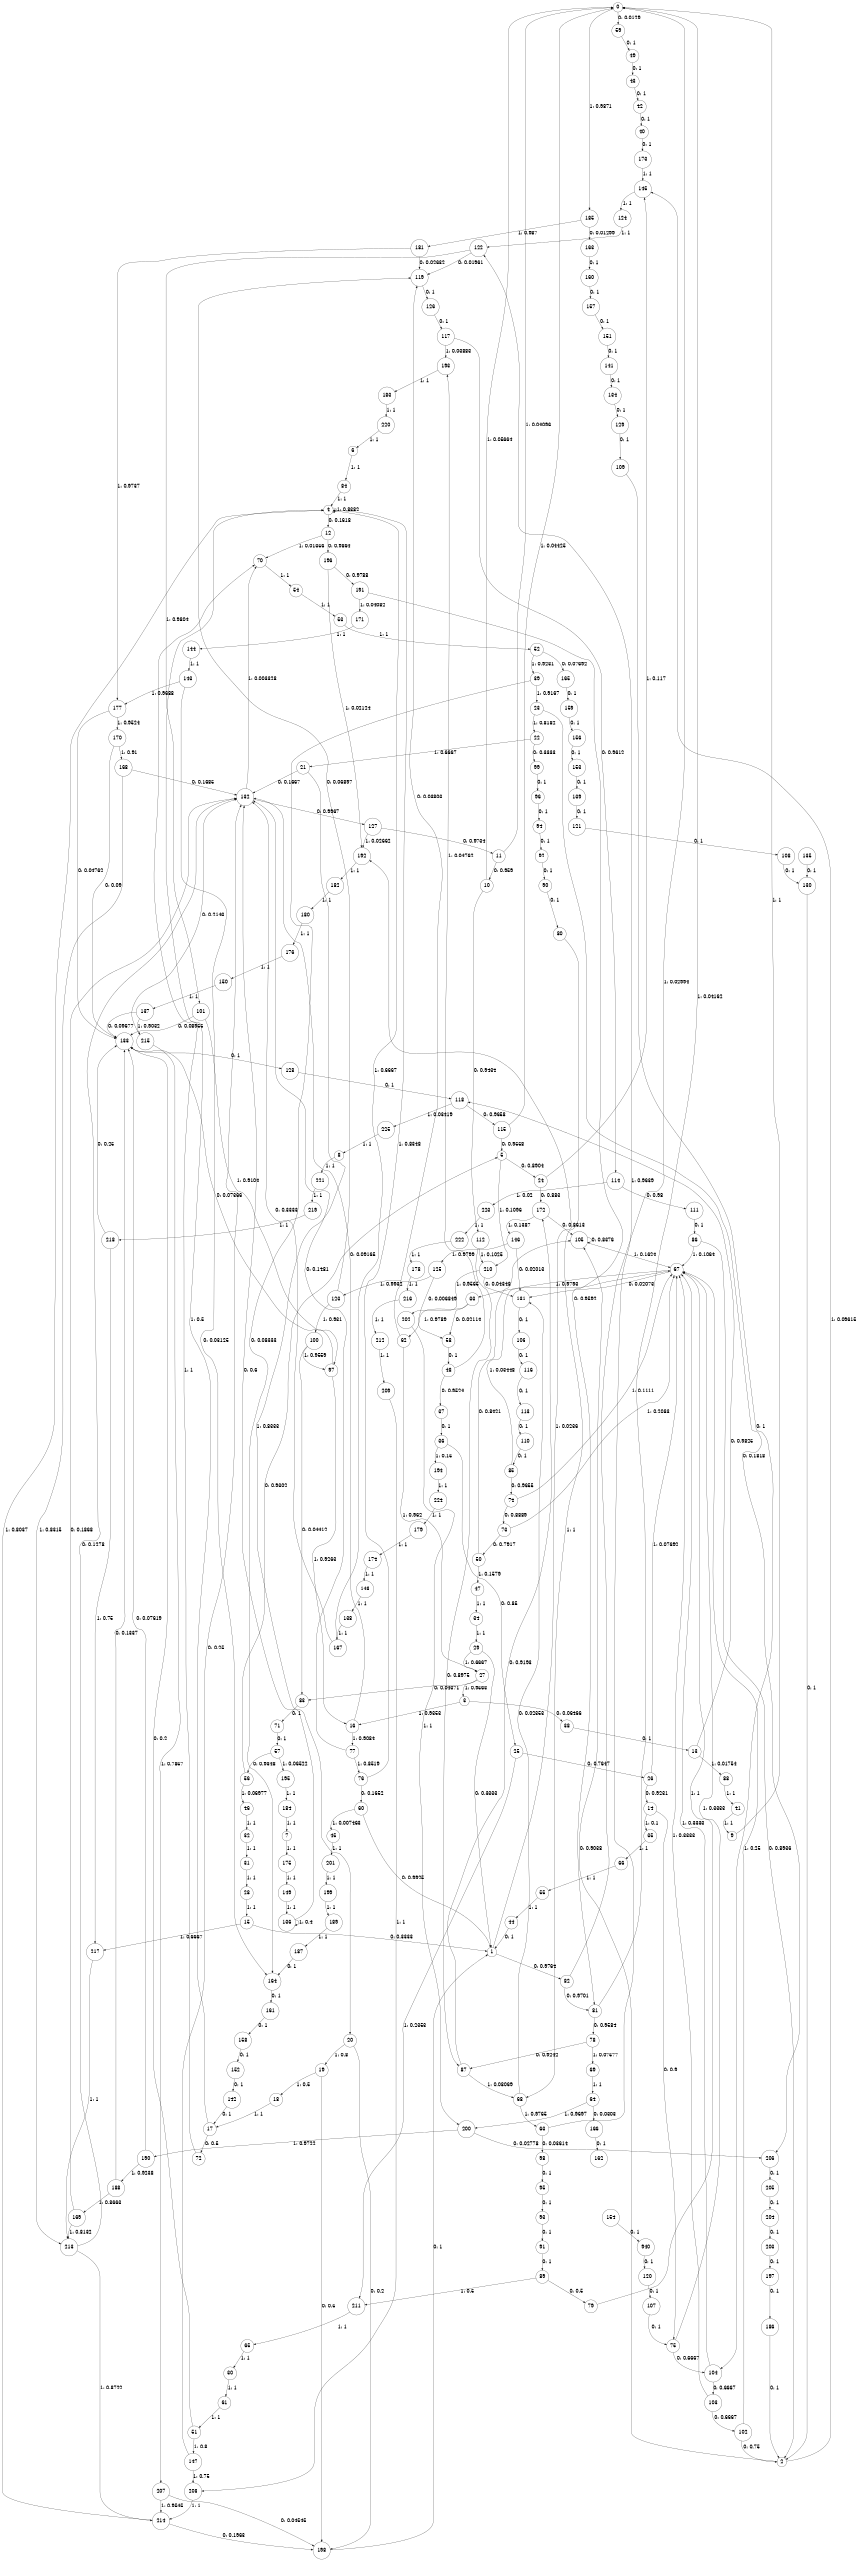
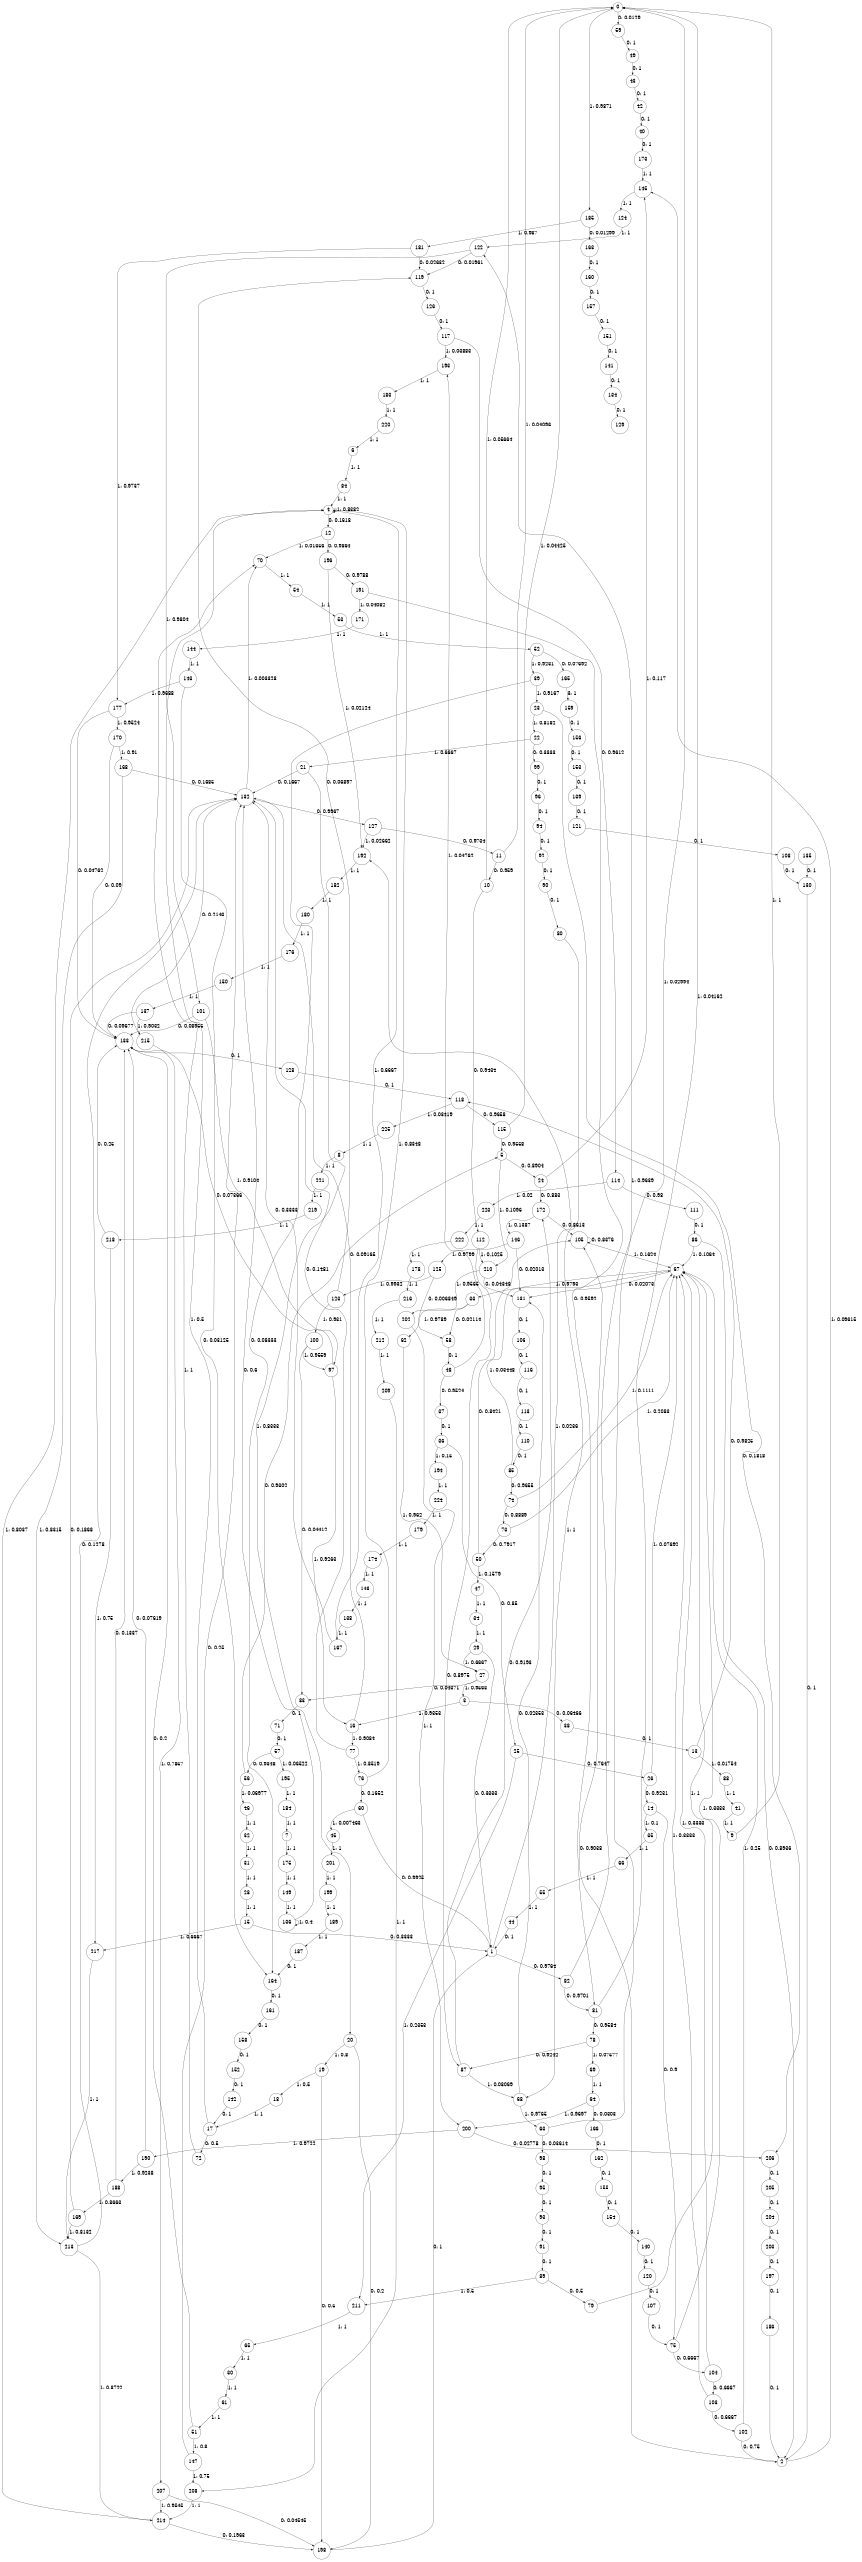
node "109": removed
edge "165" -> "159": label "0: 1        " -> "3: 1        "
edge "62" -> "119": removed, label "0: 0.03803"
node "155": added
node "940": label "940" -> "140"
